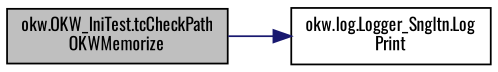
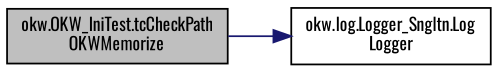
node "okw.log.Logger_Sngltn.Log Print": label "okw.log.Logger_Sngltn.Log Print" -> "okw.log.Logger_Sngltn.Log Logger"
